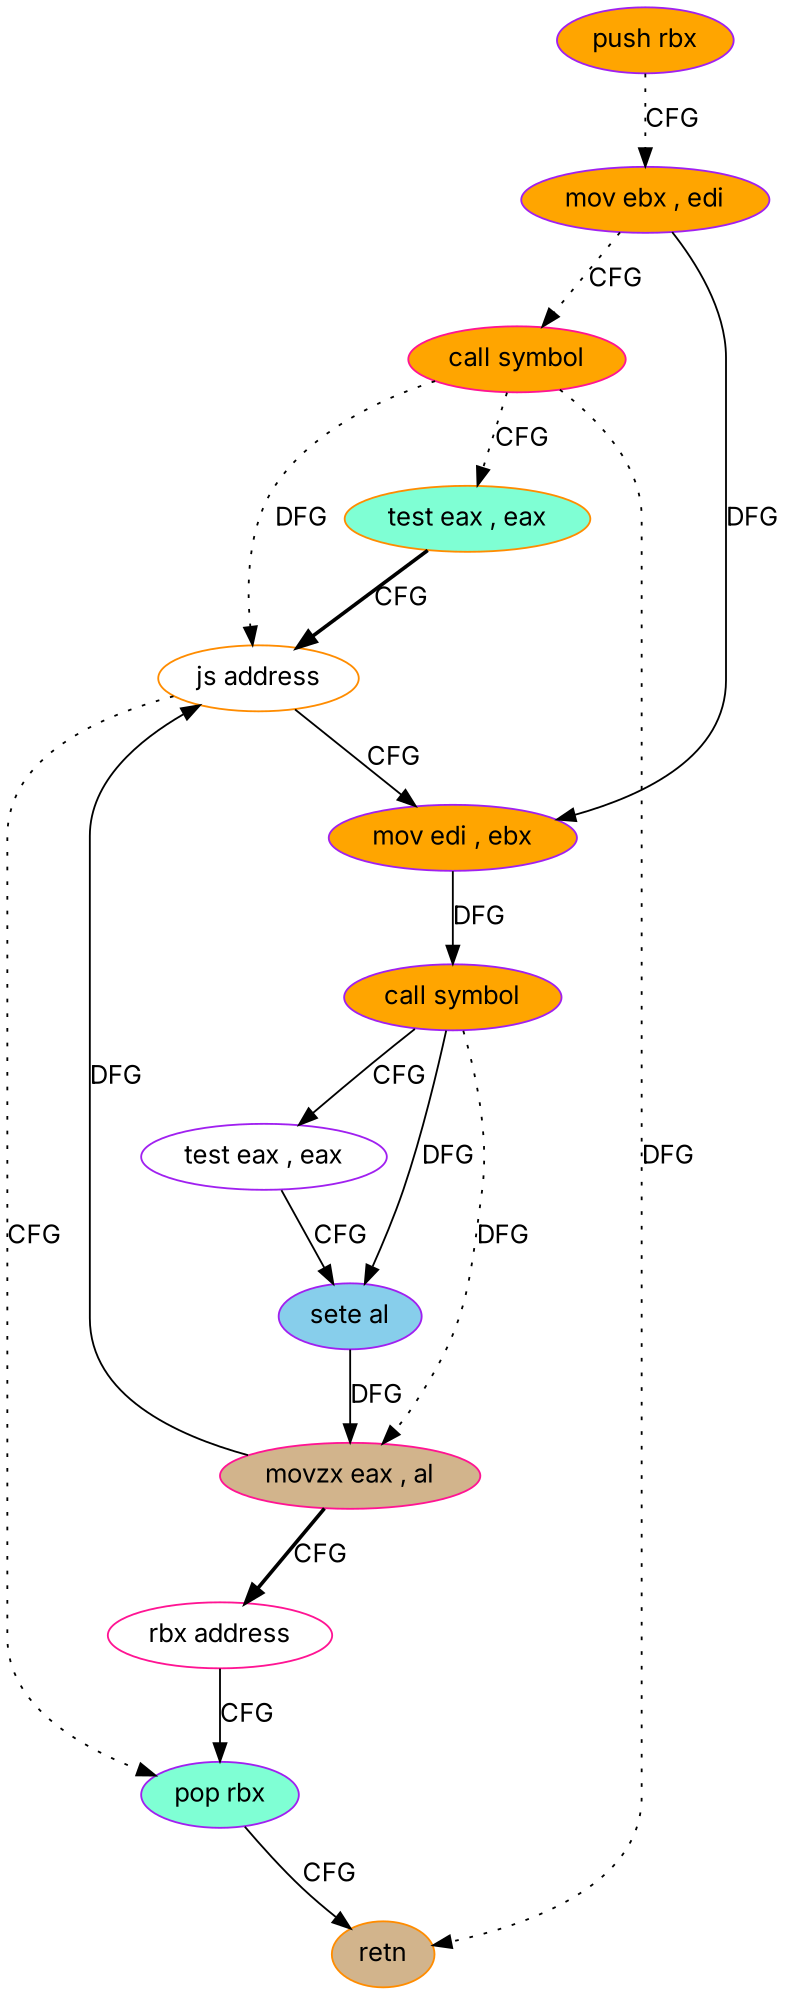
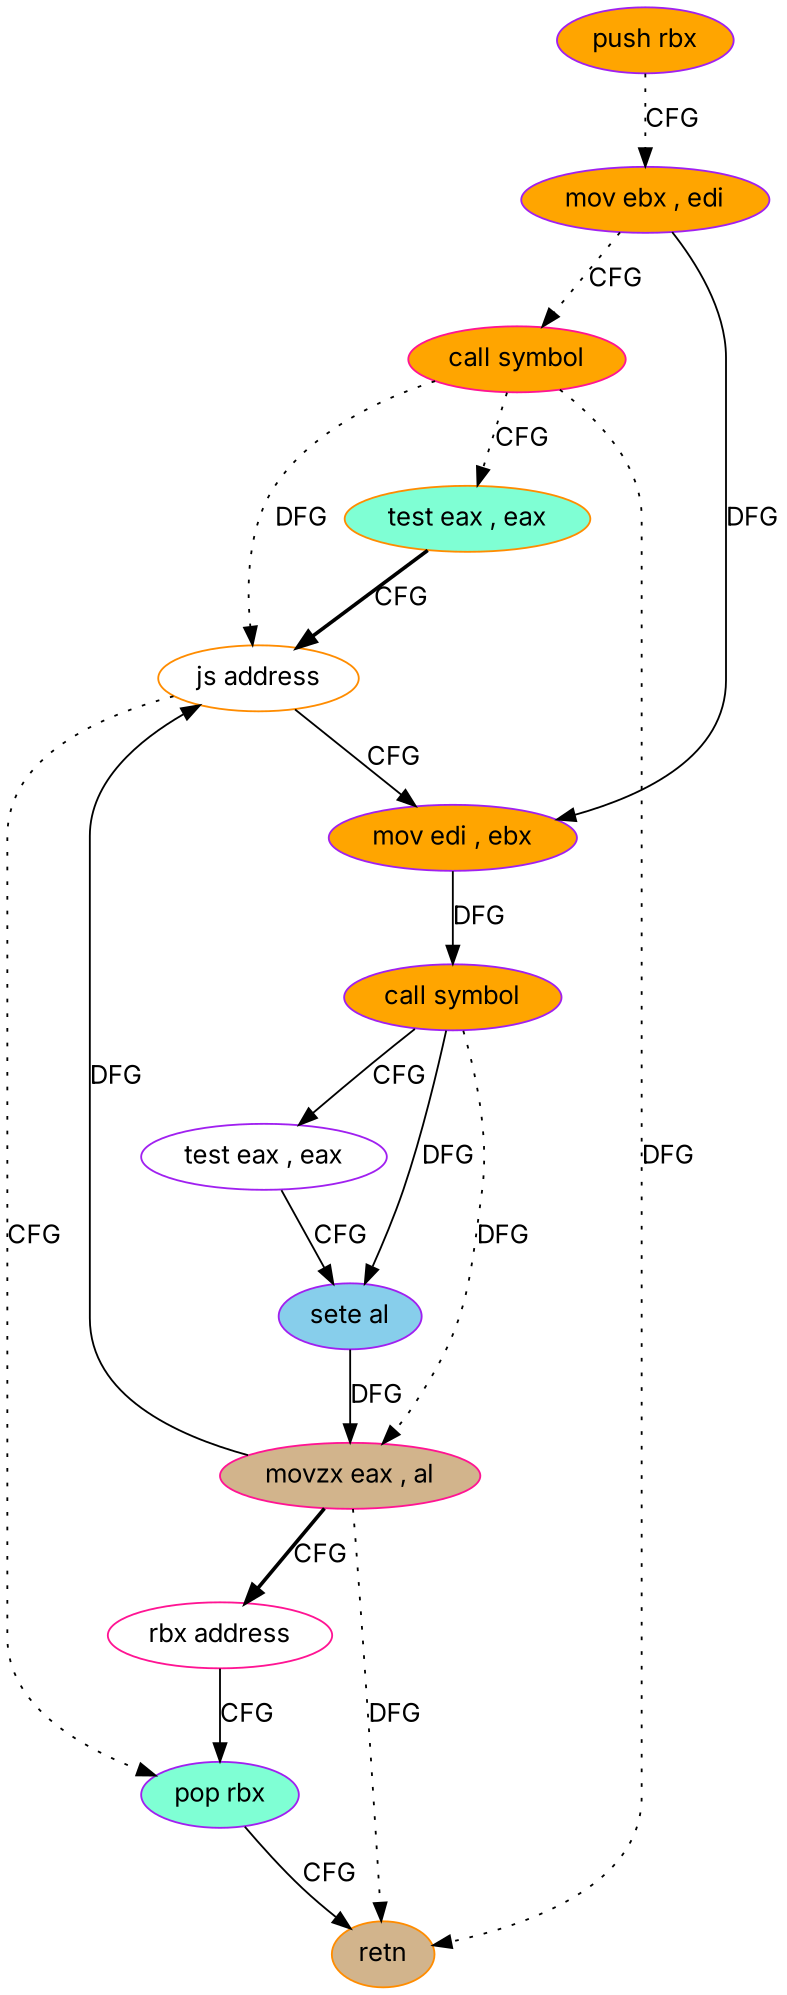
edge "movzx eax , al" -> "retn": added, label "DFG"
